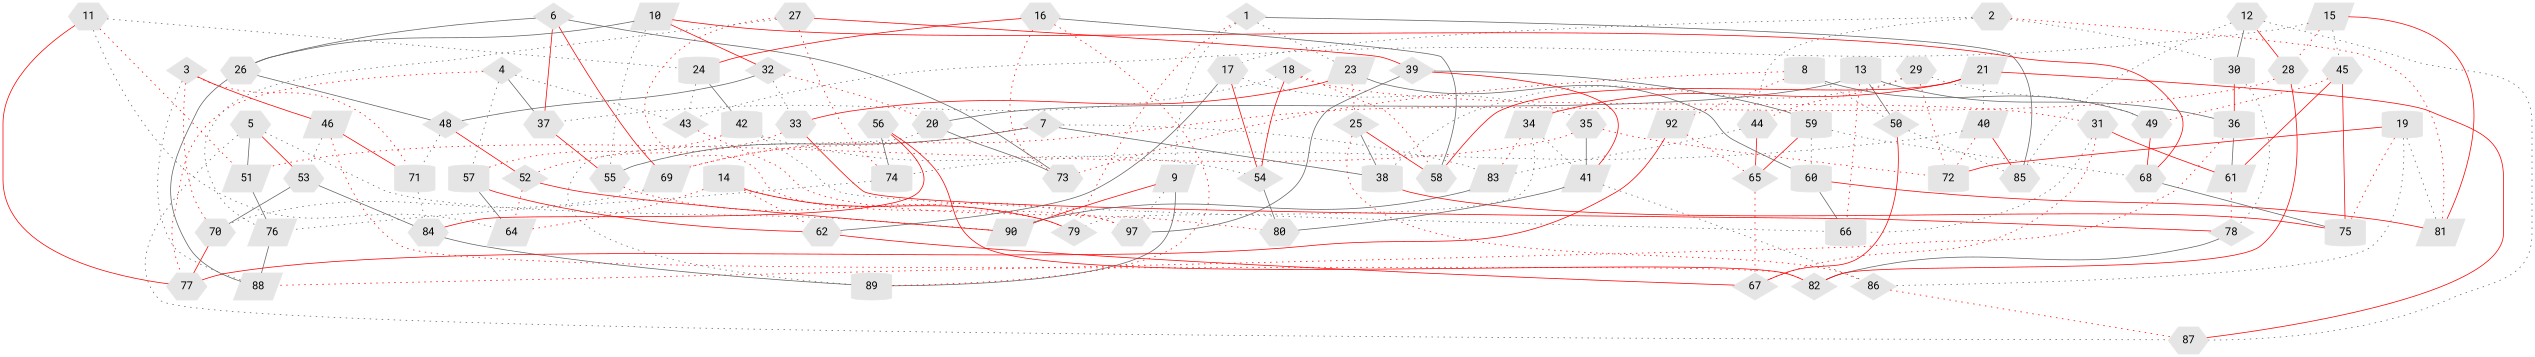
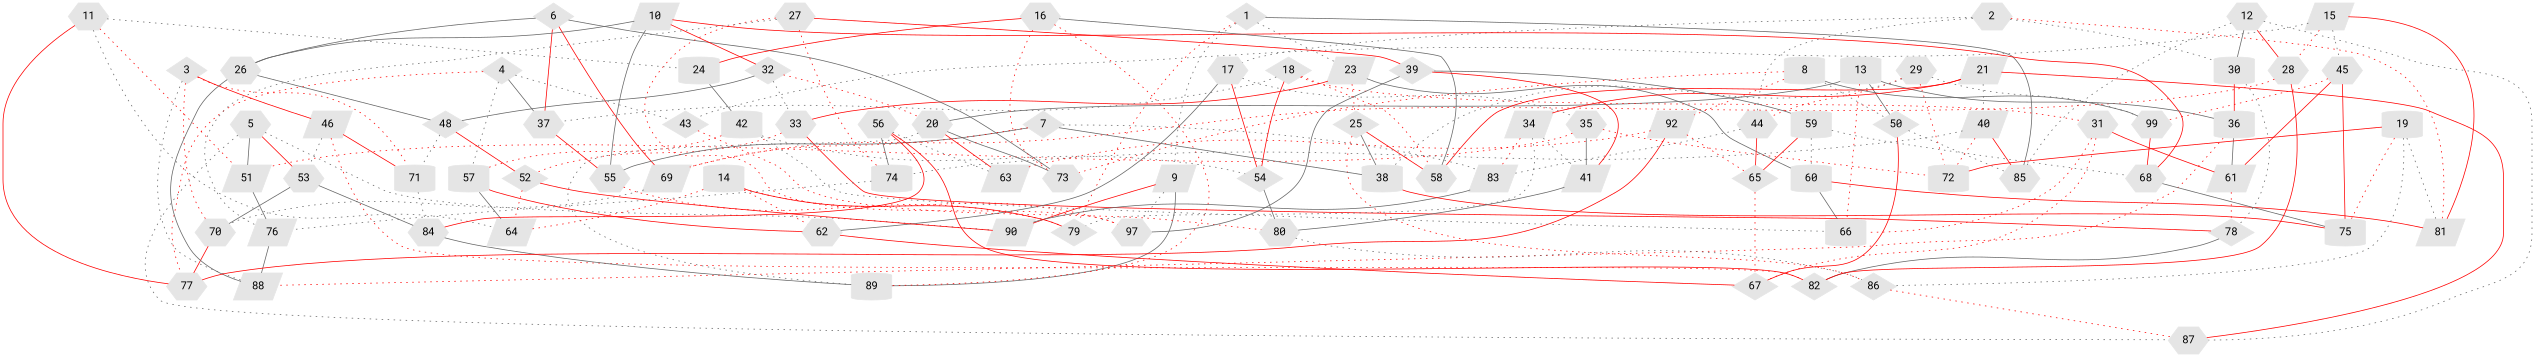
edge "10" -- "55": style dotted -> solid
edge "24" -- "43": removed
node "49": label "49" -> "99"
node "63": added
edge "31" -- "66": color gray40 -> red
edge "41" -- "86": now "80" -- "86"
